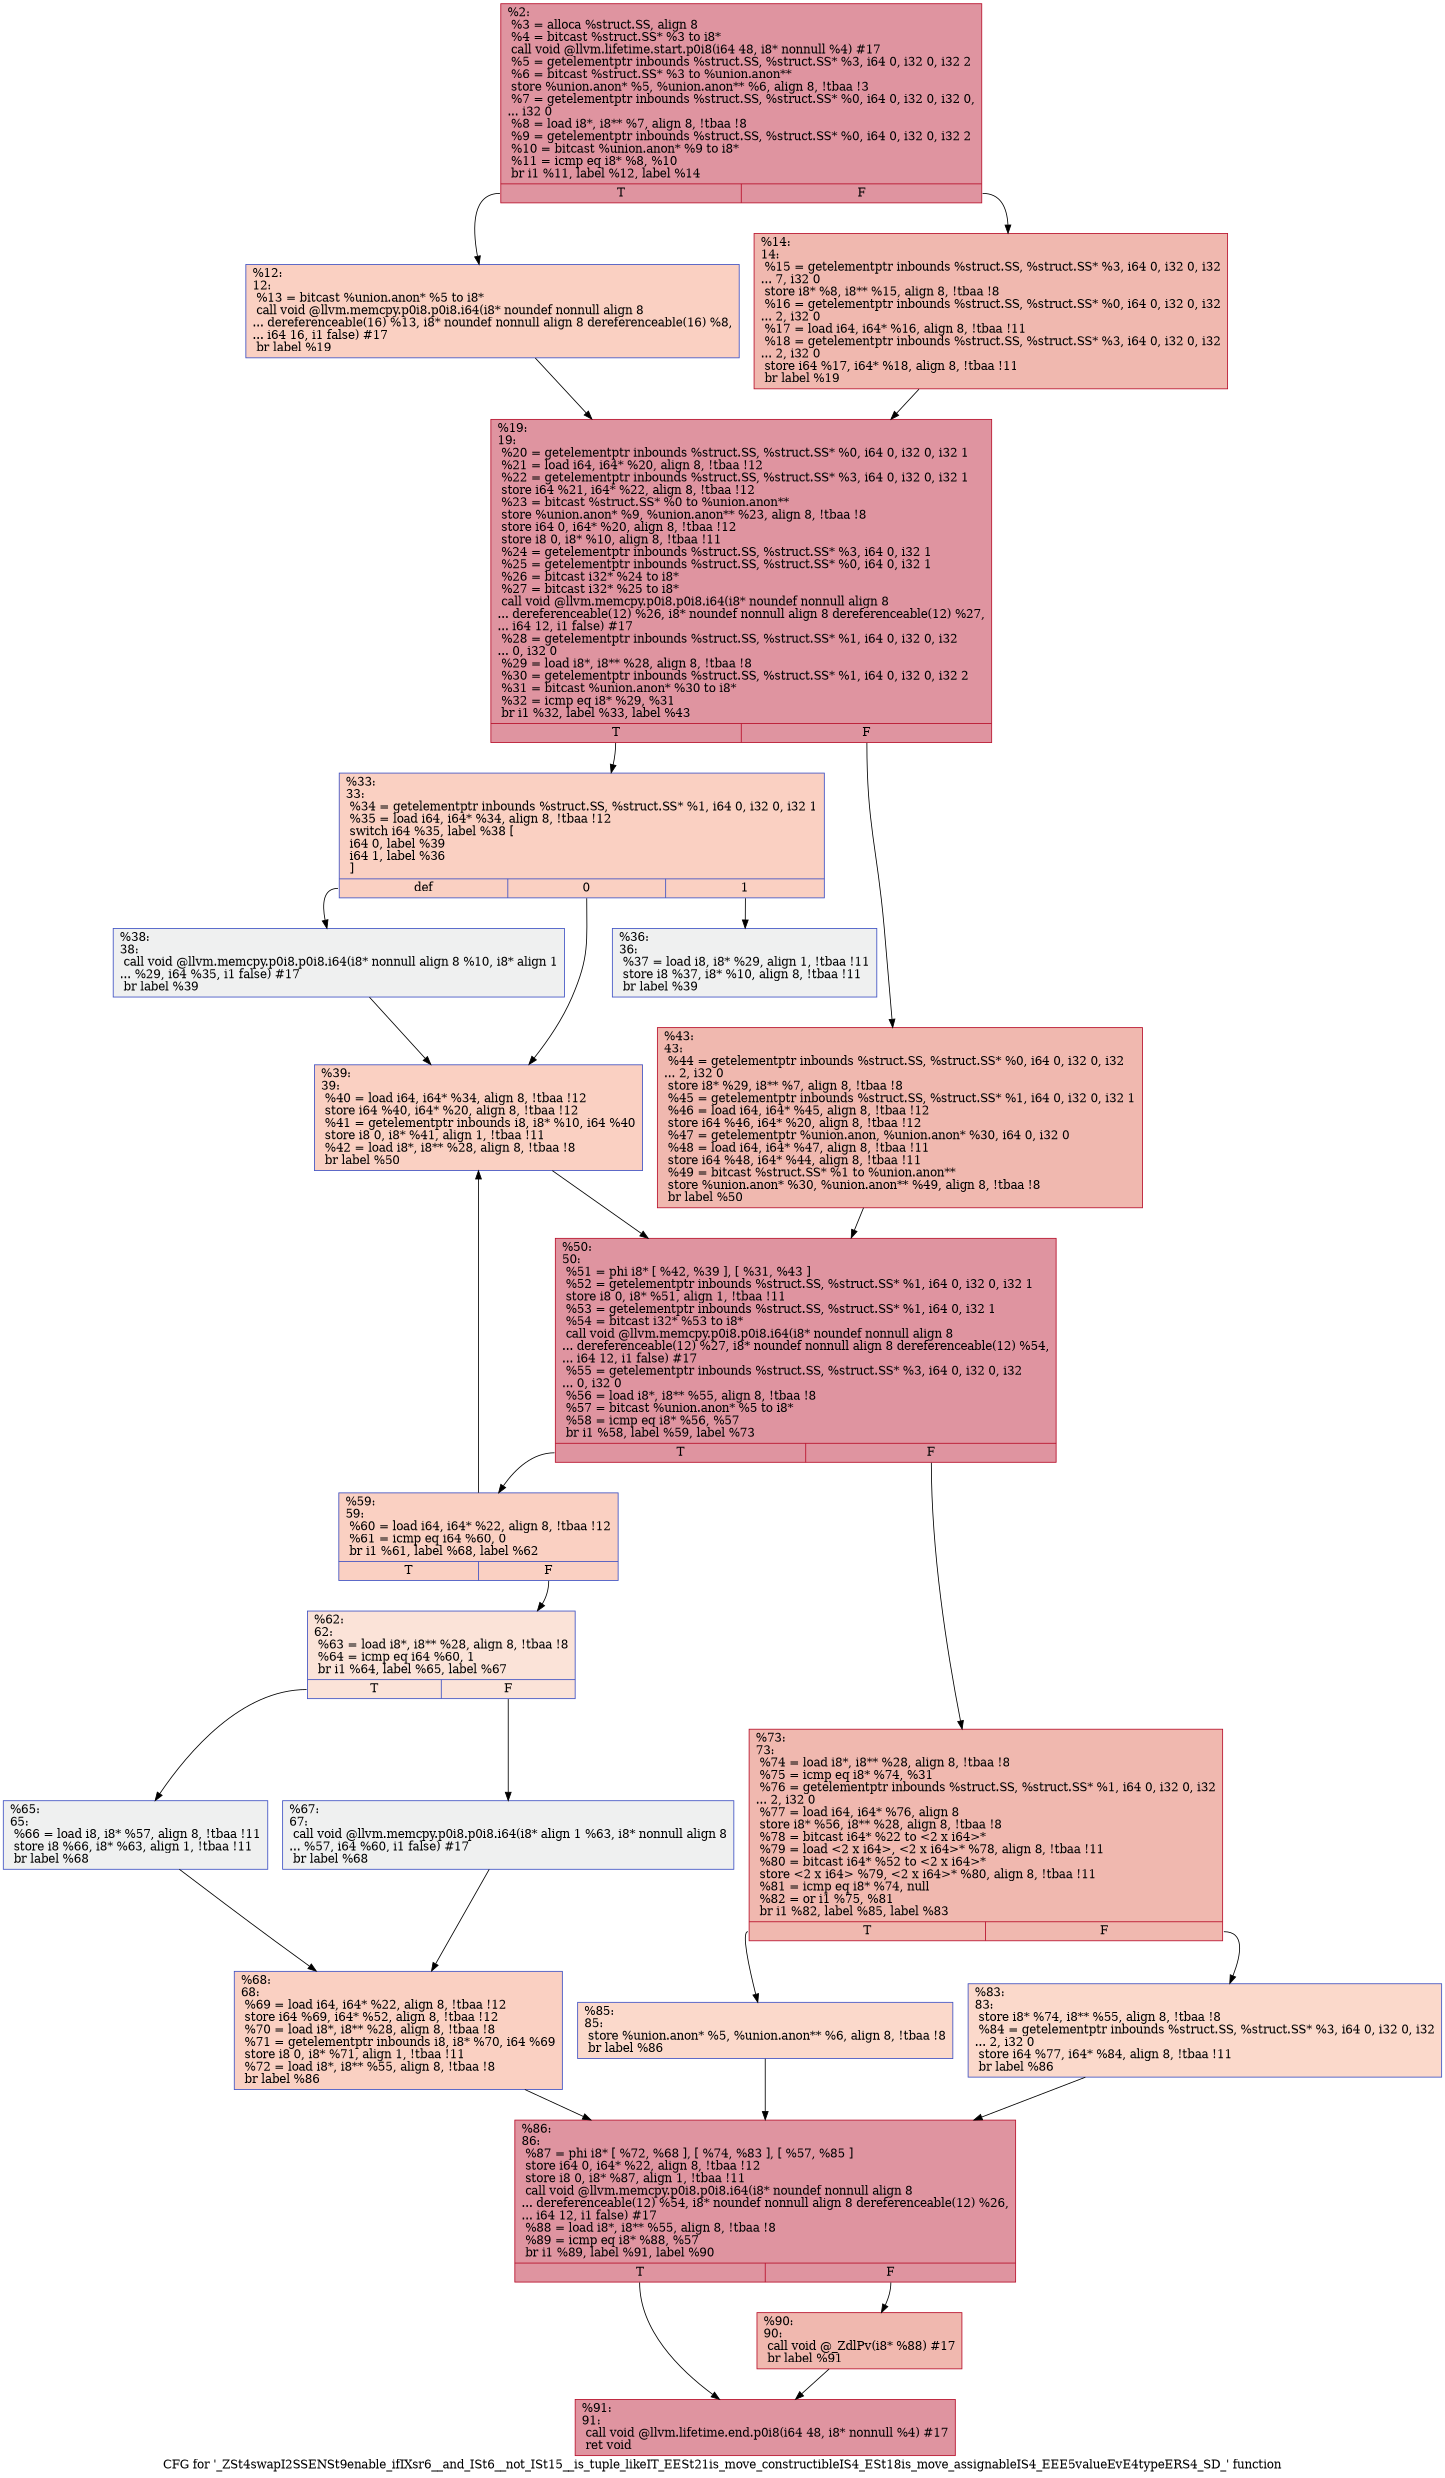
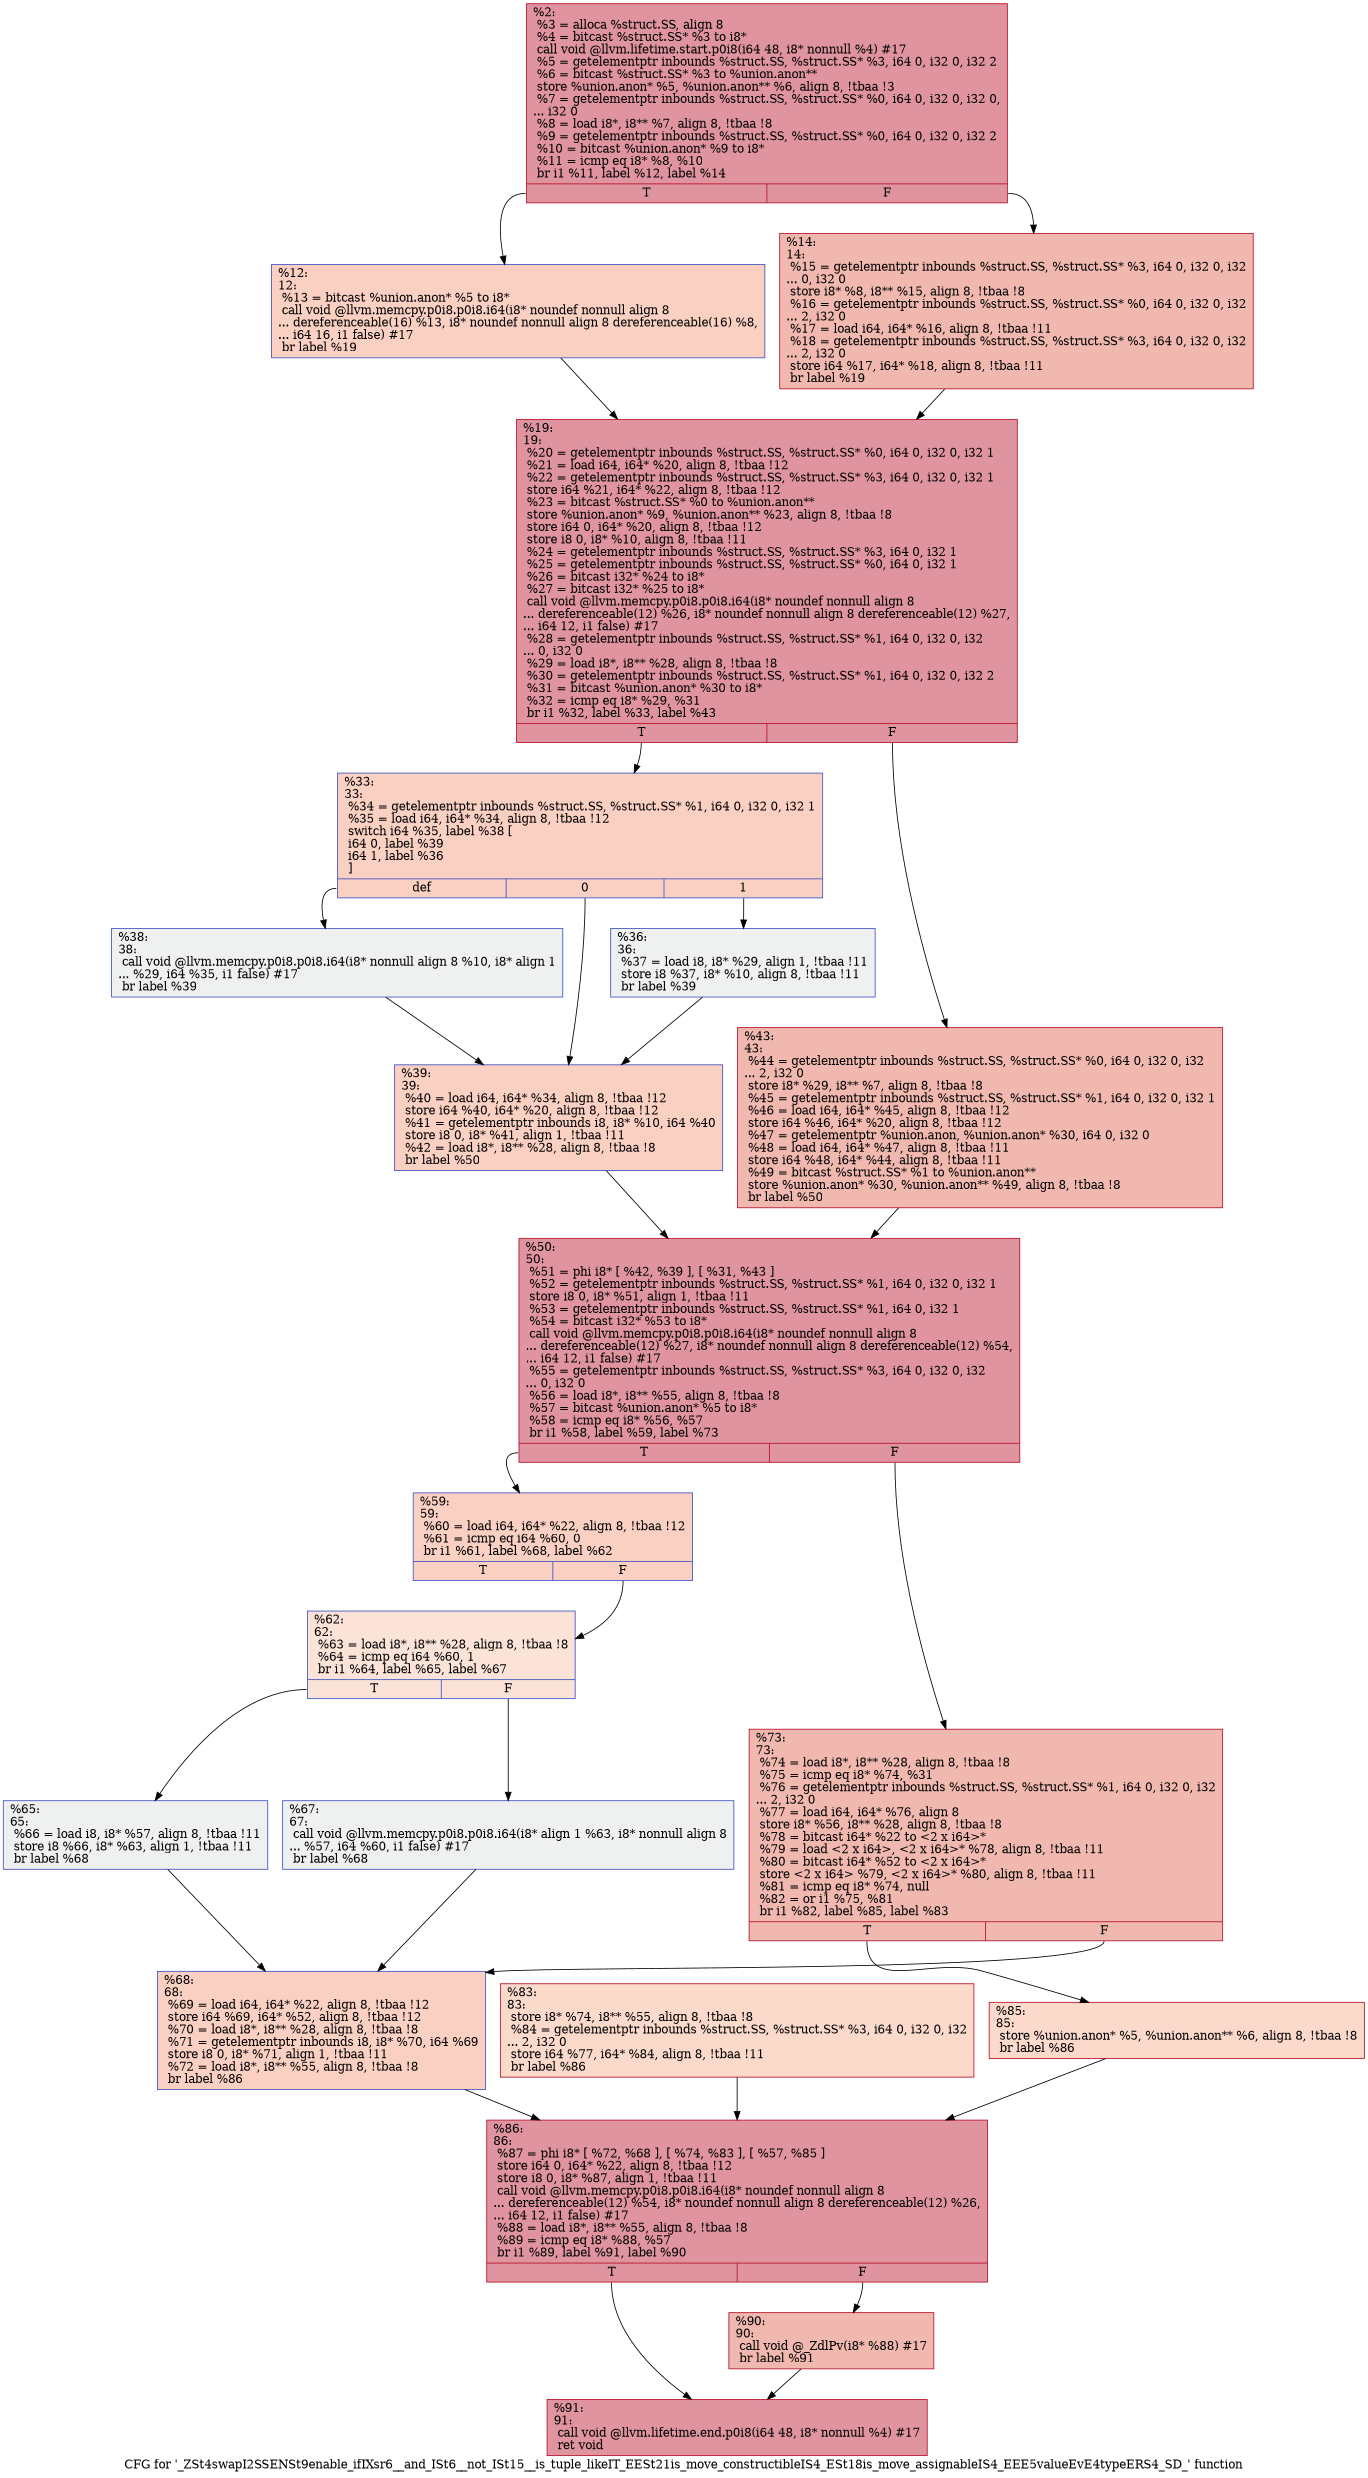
node "%14:": text "... 7, i32 0" -> "... 0, i32 0"
edge "%59:" -> "%39:": now "%36:" -> "%39:"
edge "%73:" -> "%83:": now "%73:" -> "%68:"
node "%85:": color #3d50c3ff -> #b70d28ff
node "%83:": color #3d50c3ff -> #b70d28ff
